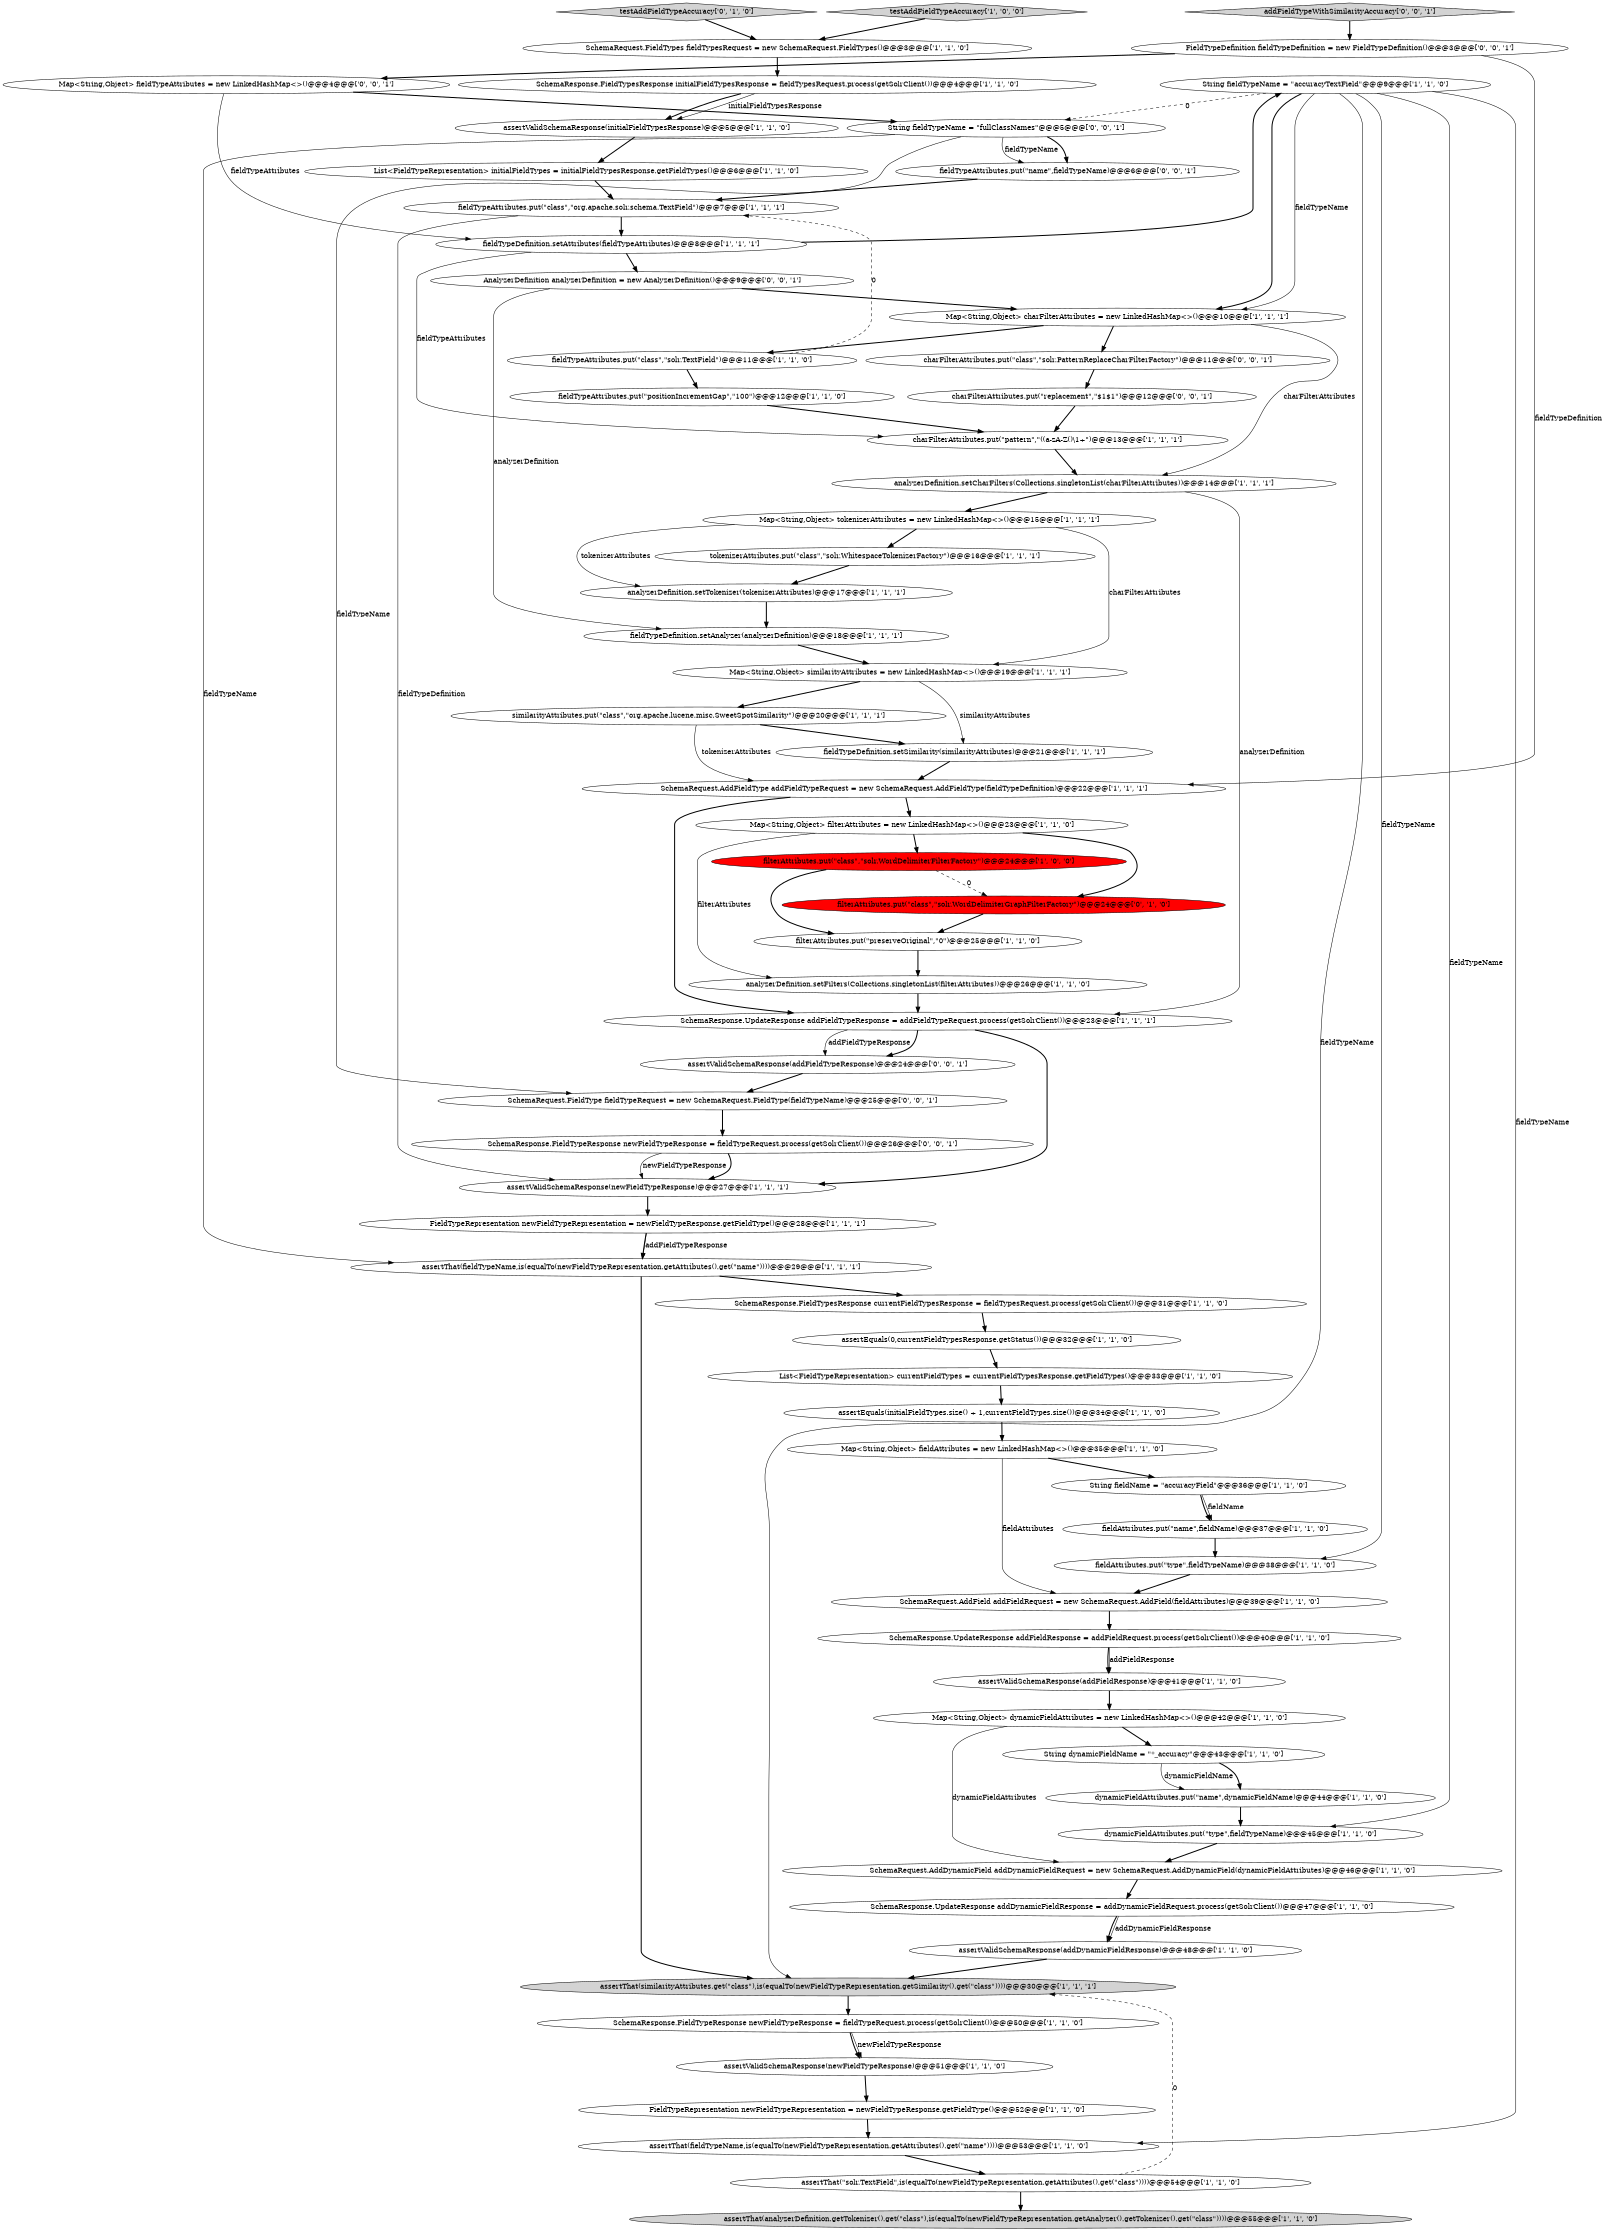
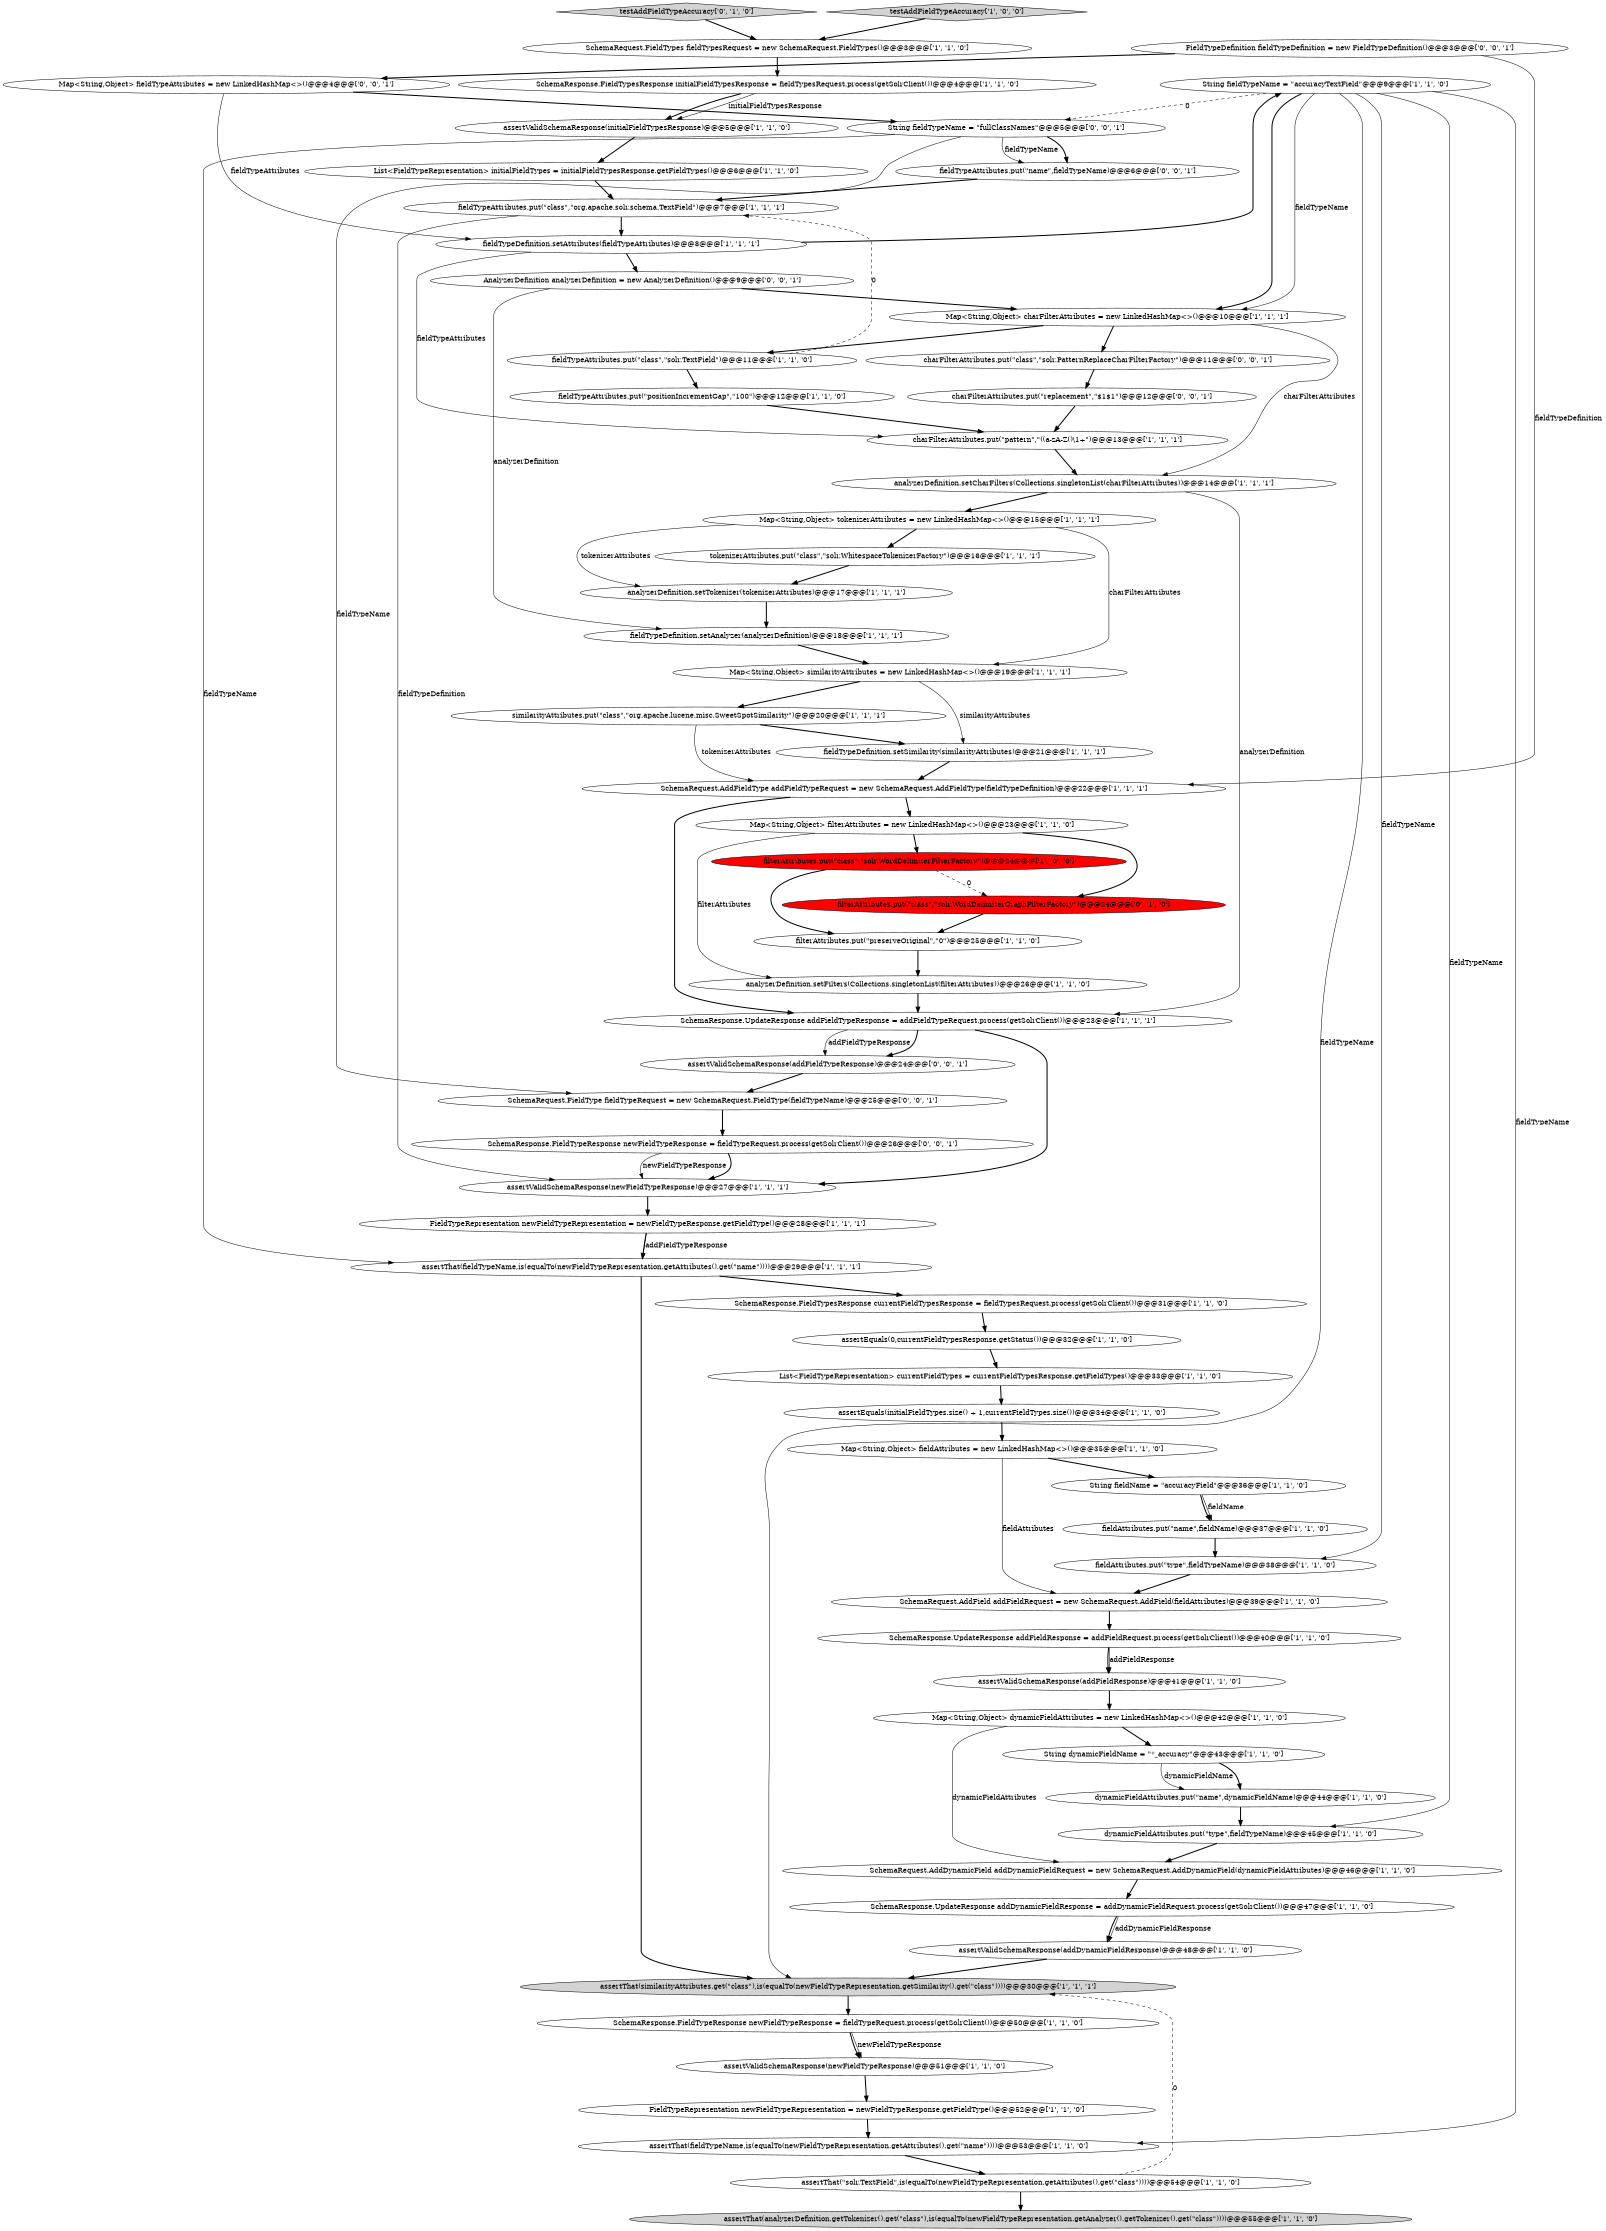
node "addFieldTypeWithSimilarityAccuracy['0', '0', '1']": removed
